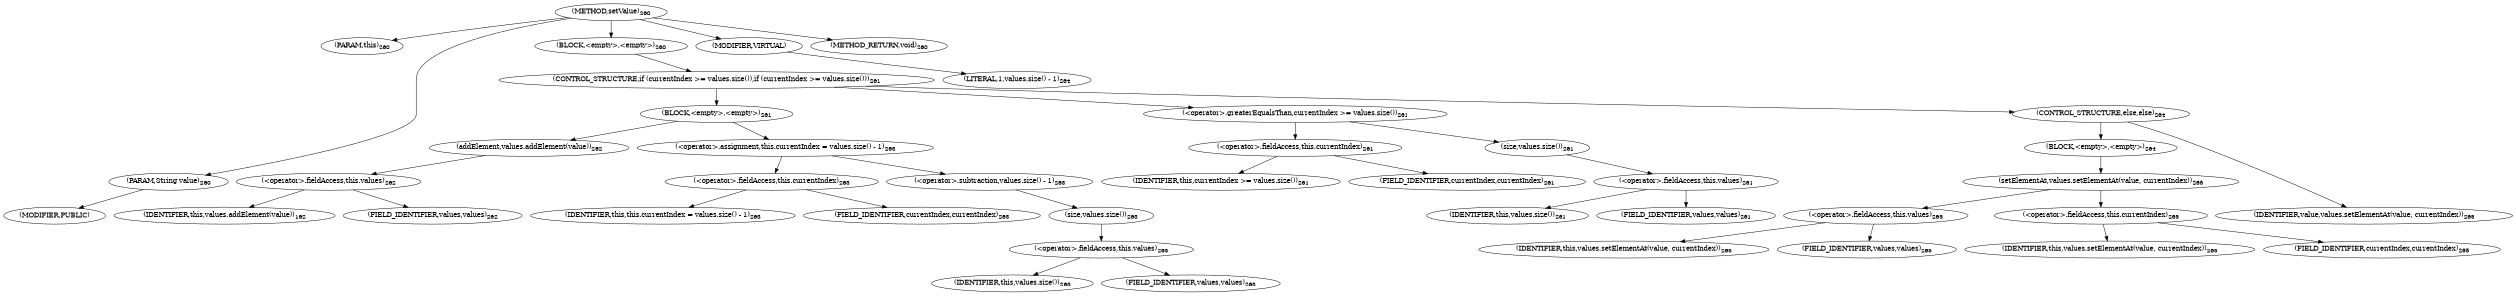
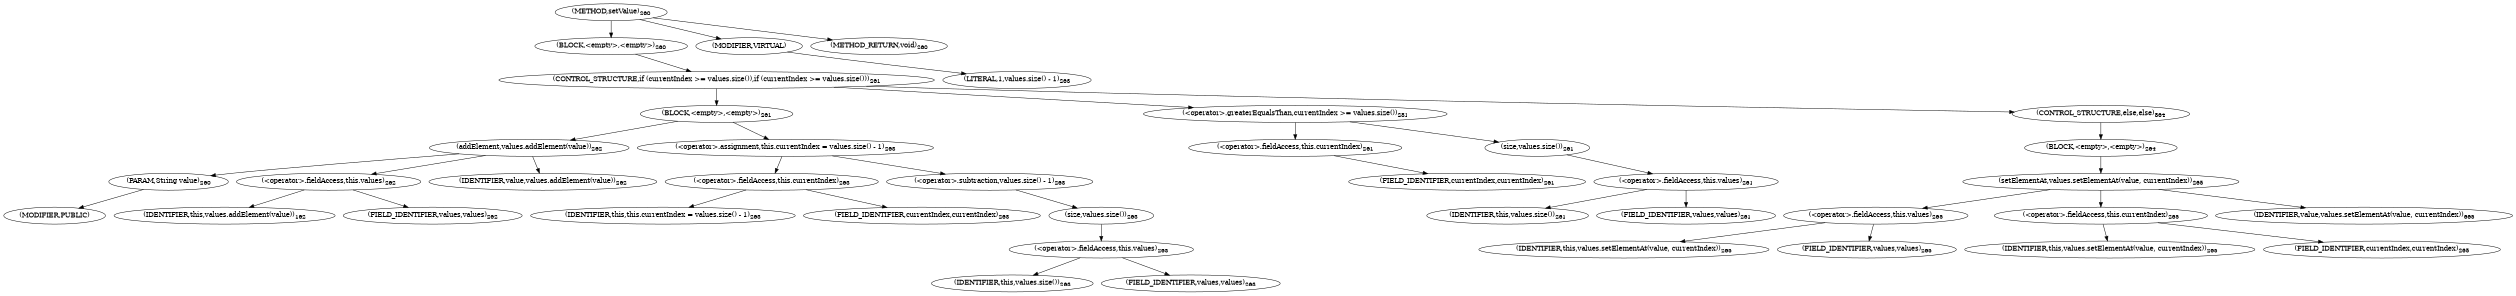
node "(PARAM,this)": removed
node "(LITERAL,1,values.size() - 1)": text "264" -> "263"
node "(<operator>.greaterEqualsThan,currentIndex >= values.size())": text "261" -> "281"
node "(CONTROL_STRUCTURE,else,else)": text "264" -> "864"
edge "(METHOD,setValue)" -> "(PARAM,String value)": now "(addElement,values.addElement(value))" -> "(PARAM,String value)"
edge "(CONTROL_STRUCTURE,else,else)" -> "(IDENTIFIER,value,values.setElementAt(value, currentIndex))": now "(setElementAt,values.setElementAt(value, currentIndex))" -> "(IDENTIFIER,value,values.setElementAt(value, currentIndex))"
node "(IDENTIFIER,value,values.addElement(value))": added
node "(IDENTIFIER,this,currentIndex >= values.size())": removed
node "(IDENTIFIER,value,values.setElementAt(value, currentIndex))": text "265" -> "665"
